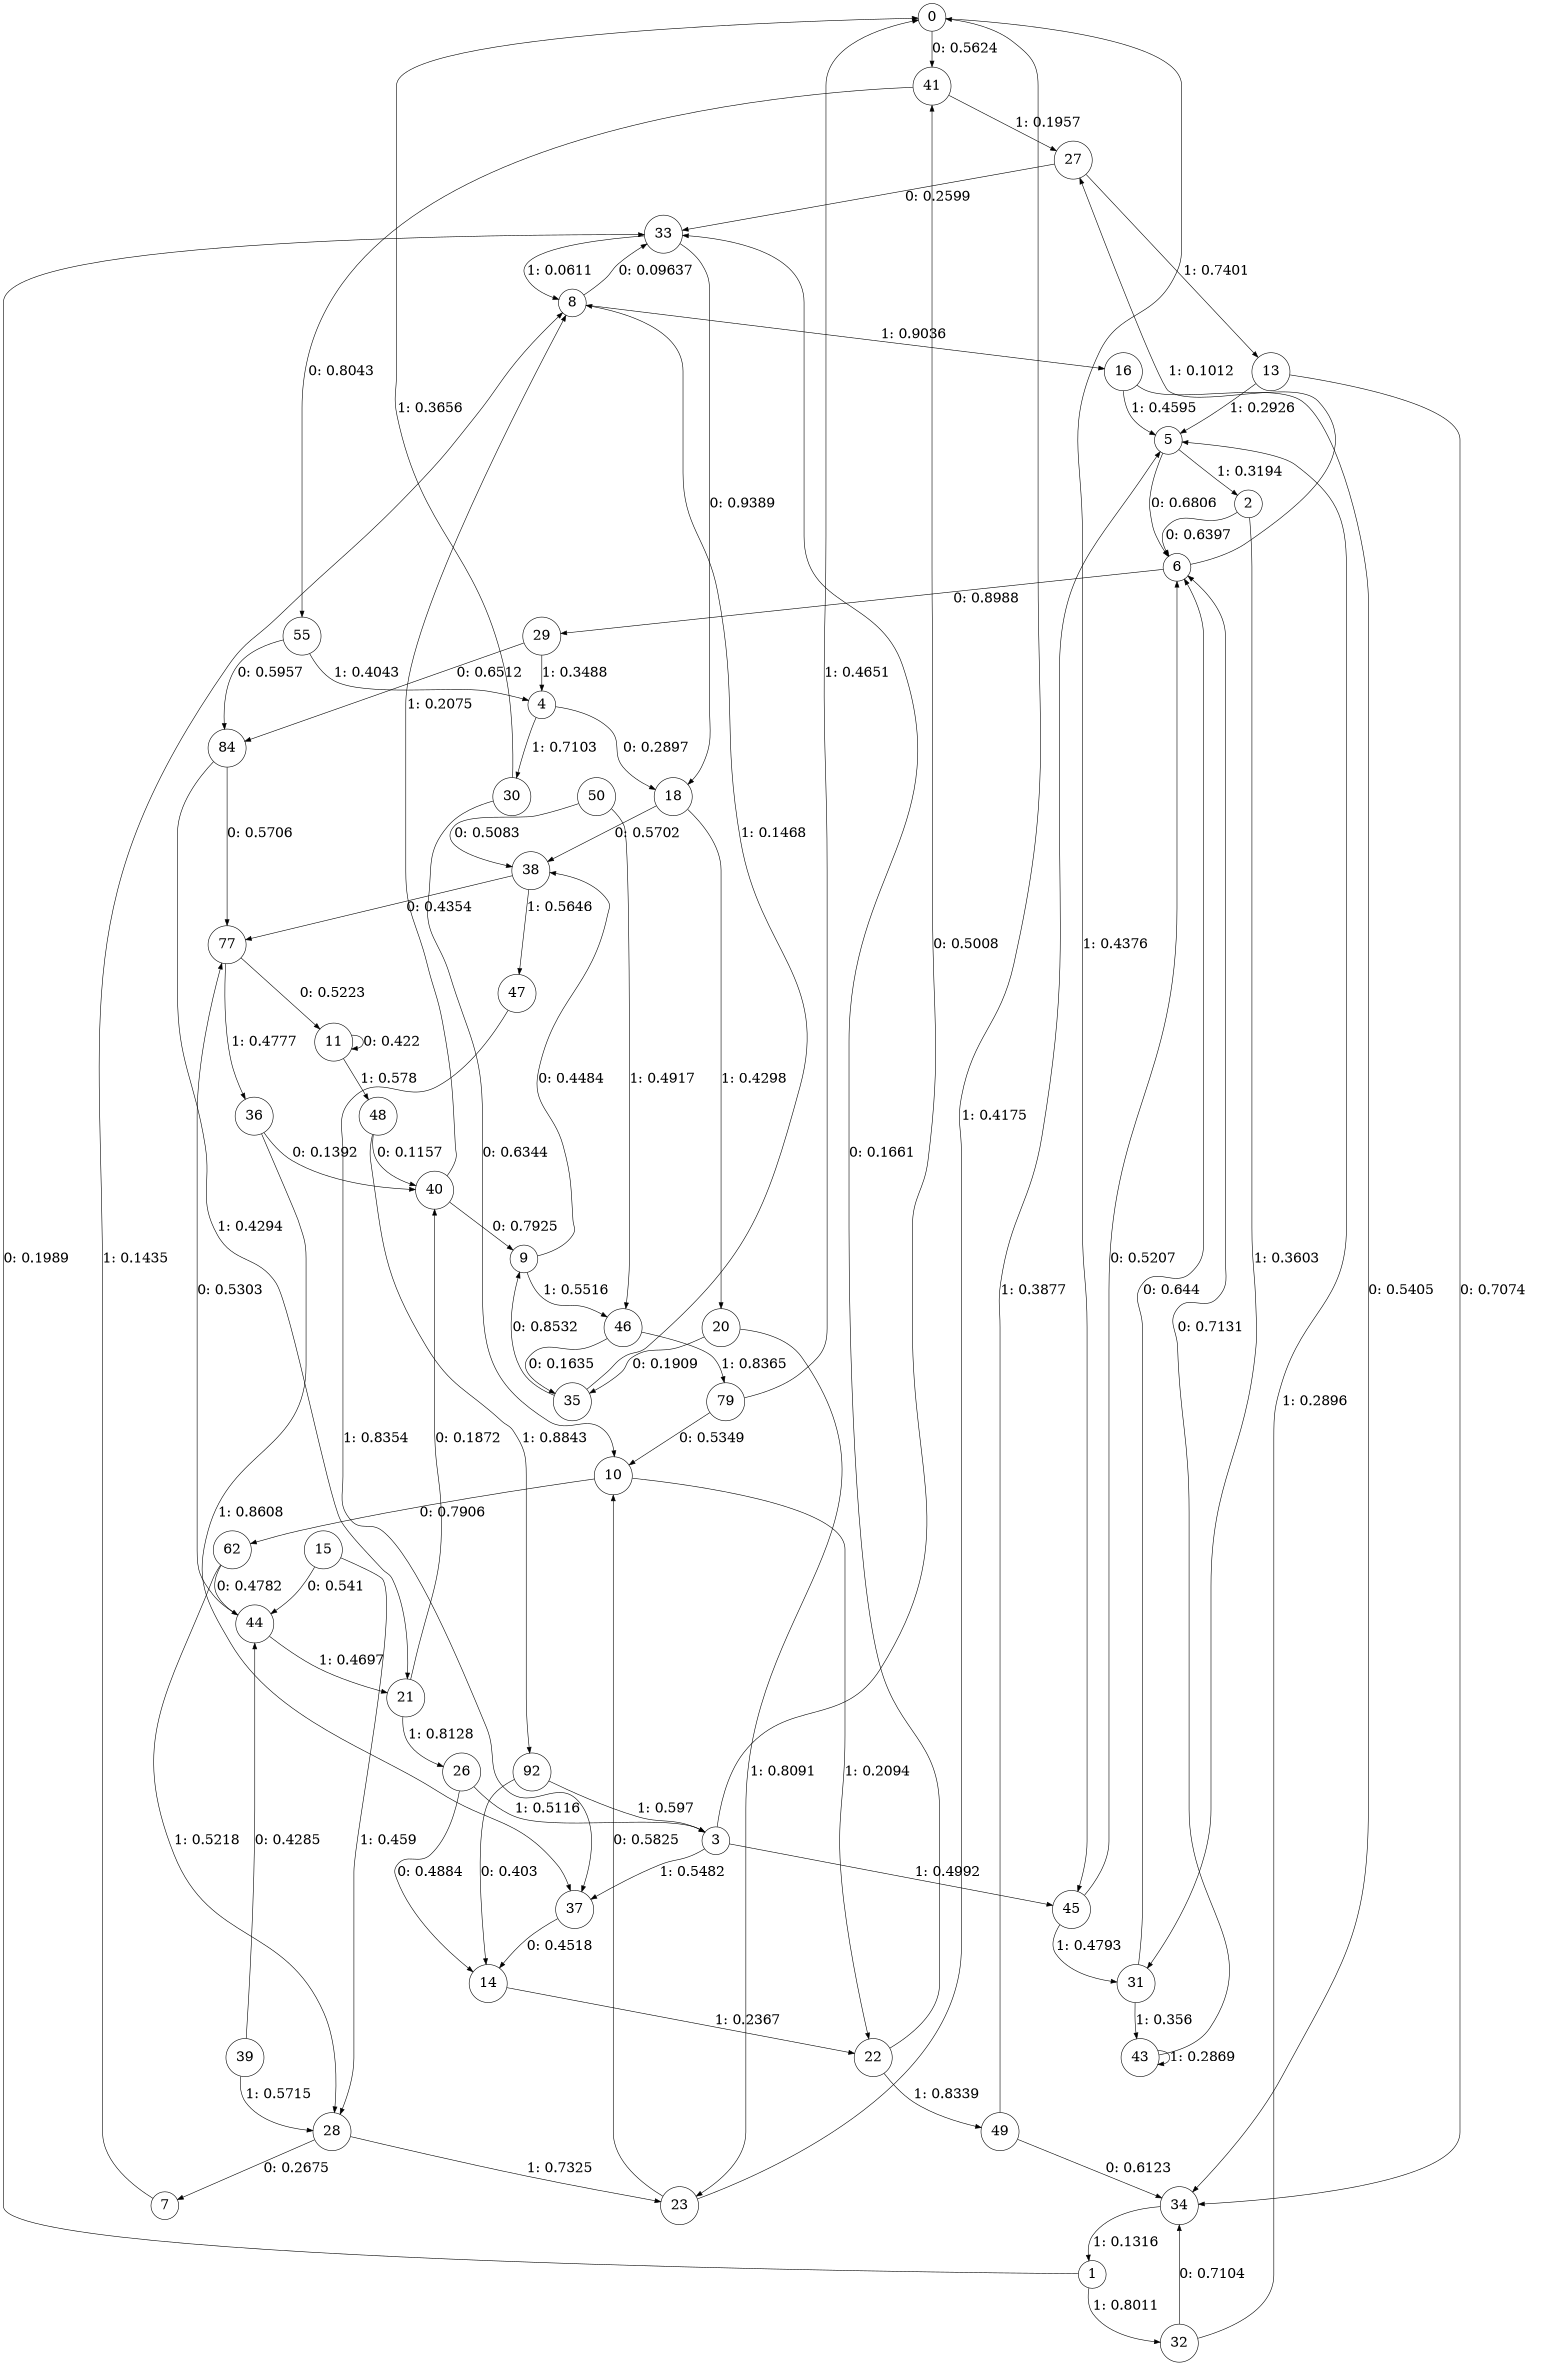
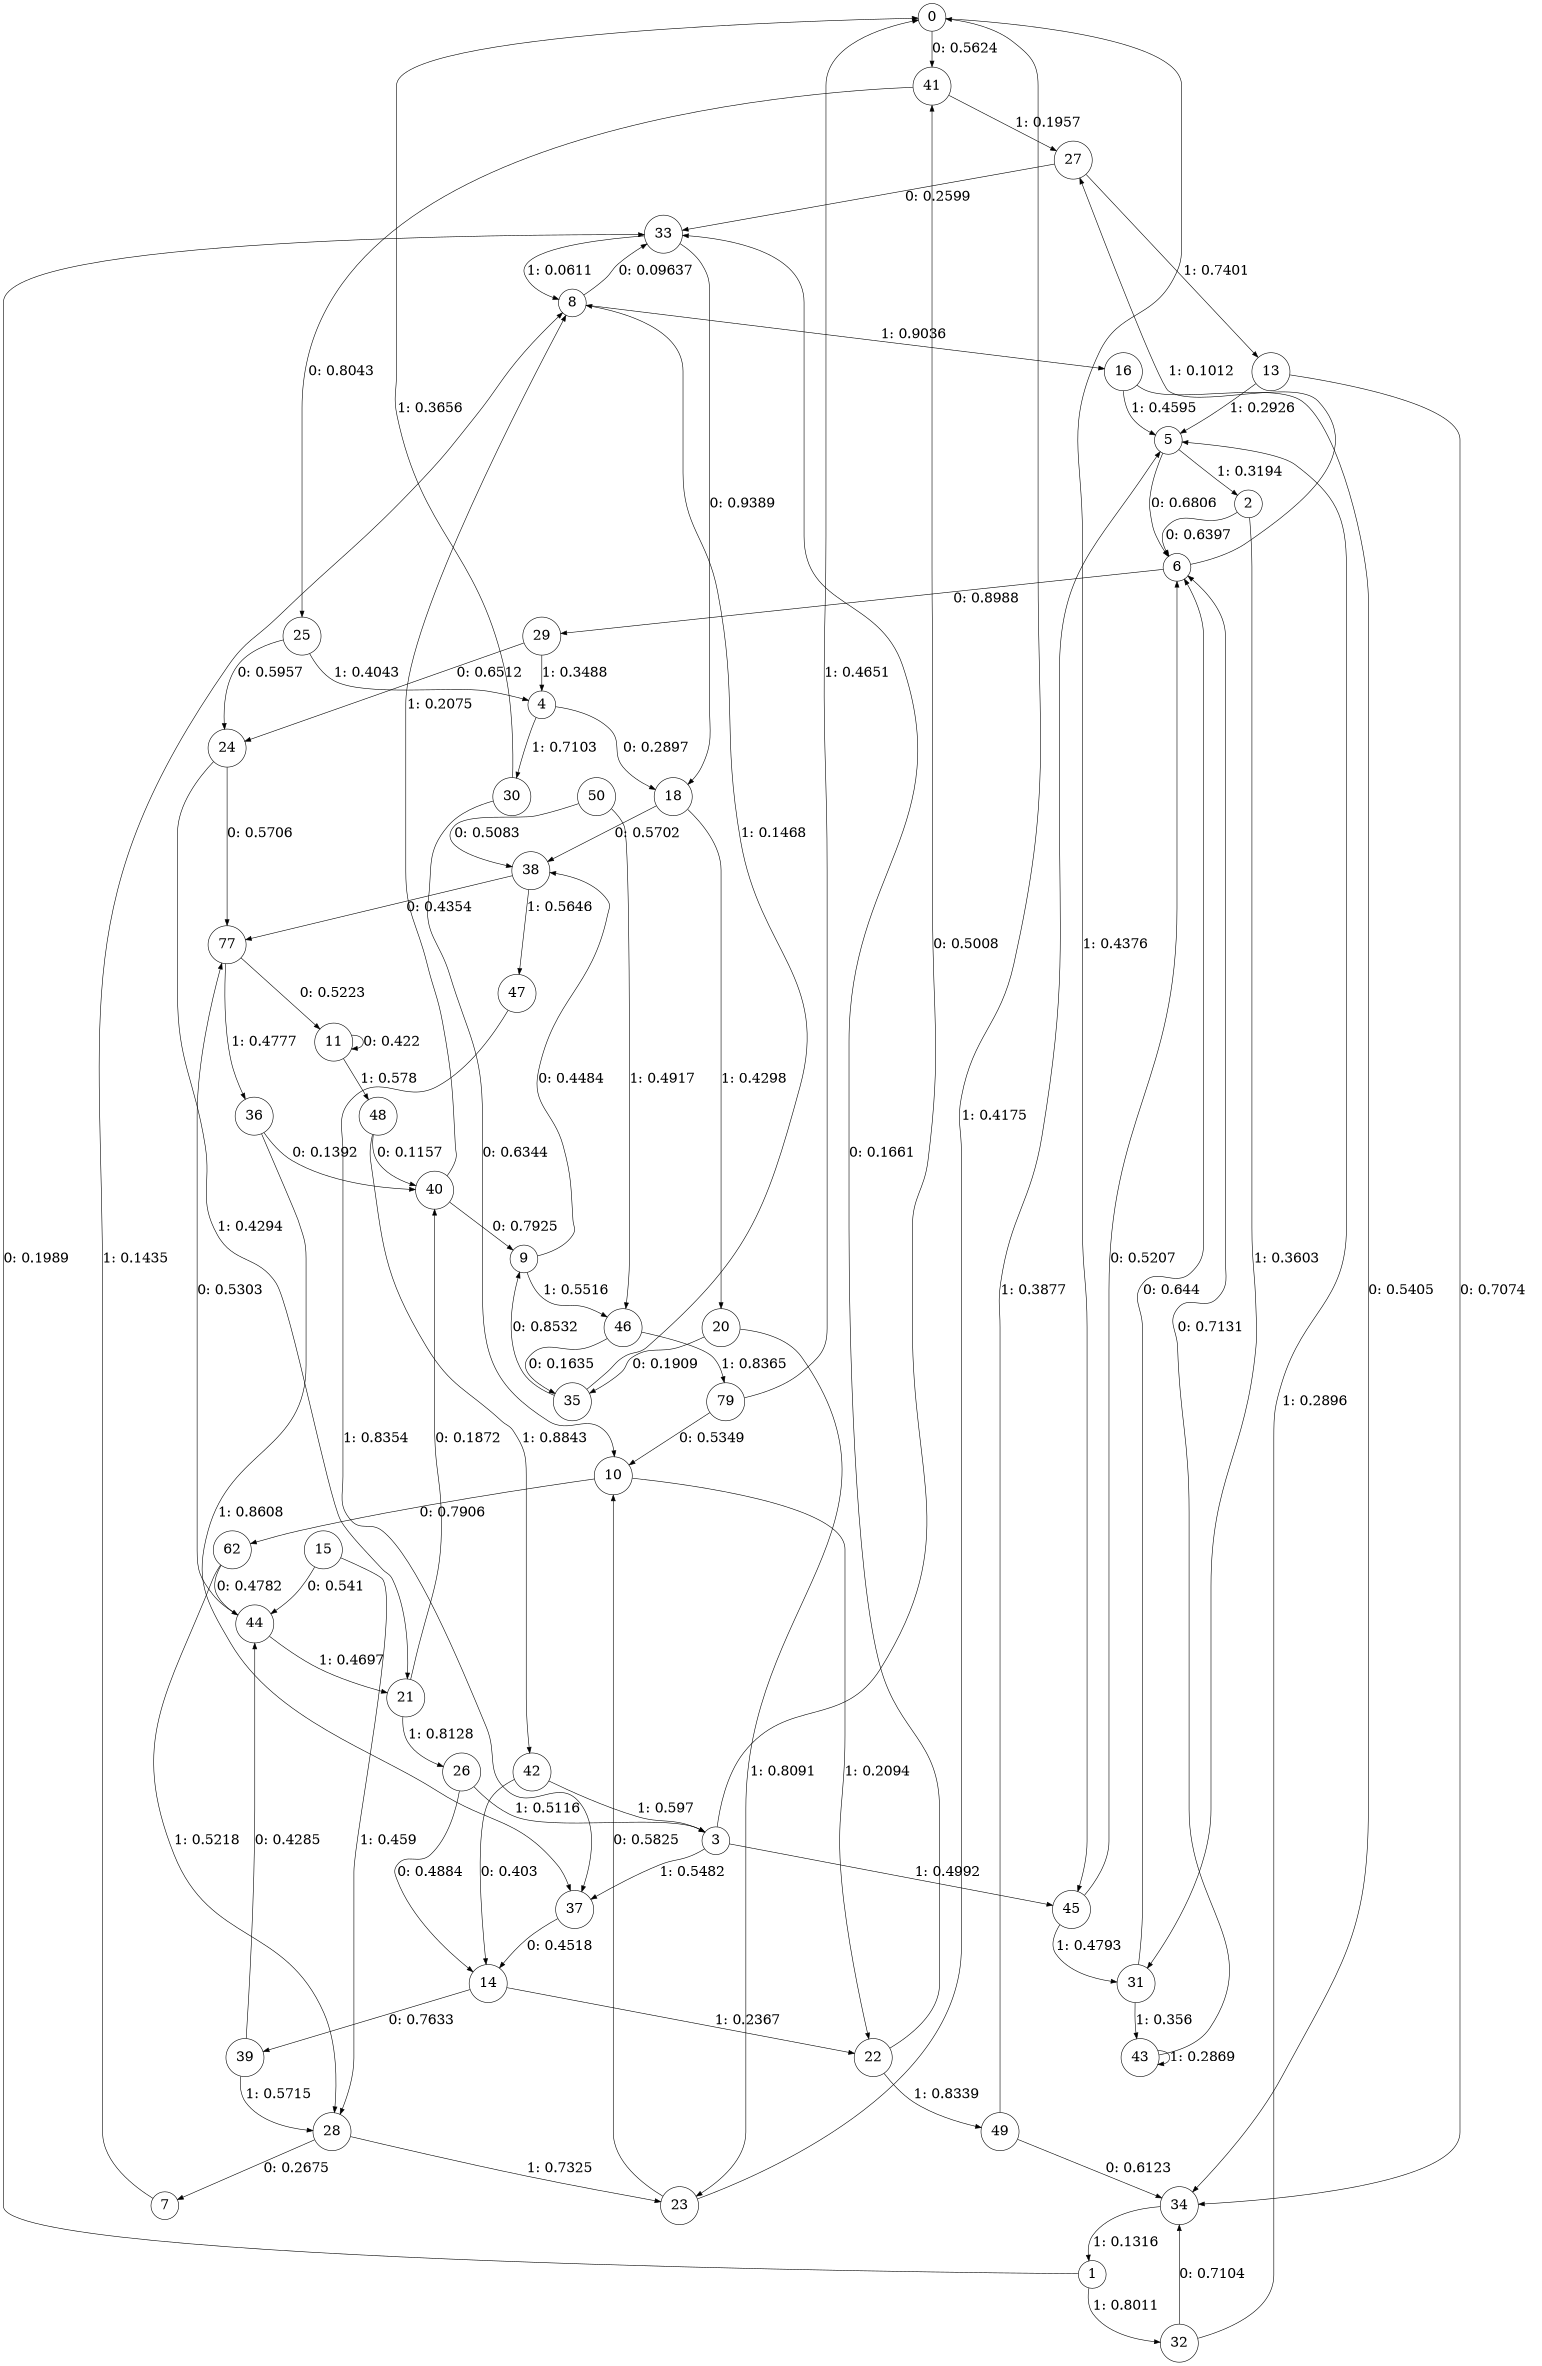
node "55": label "55" -> "25"
node "84": label "84" -> "24"
node "92": label "92" -> "42"
edge "14" -> "39": added, label "0: 0.7633"
